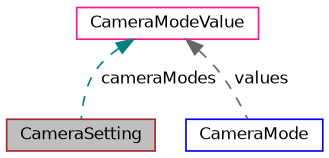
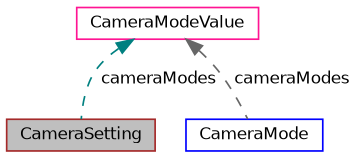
edge "CameraMode" -> "CameraModeValue": label " values" -> " cameraModes"
